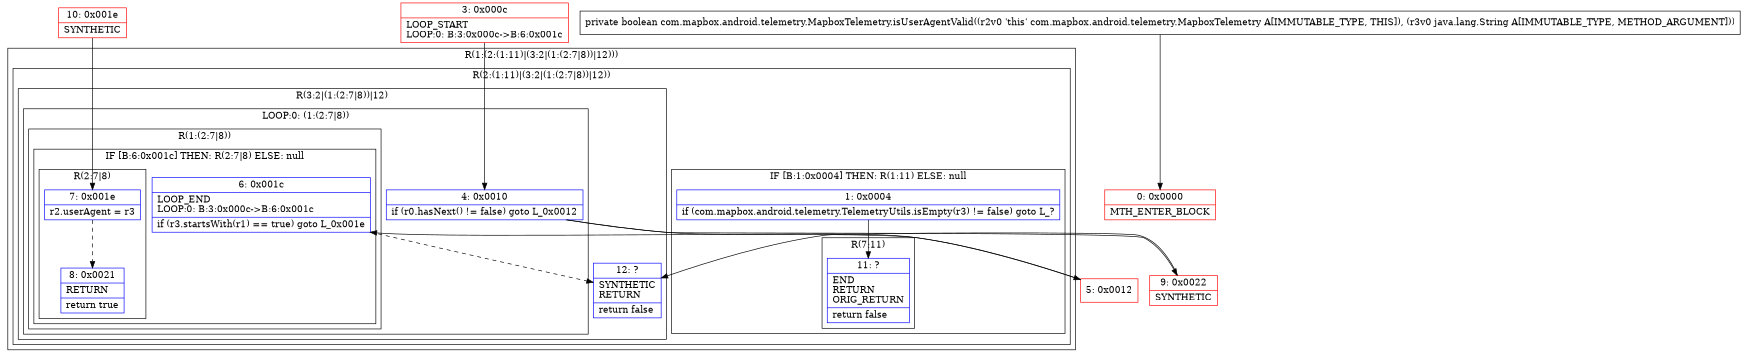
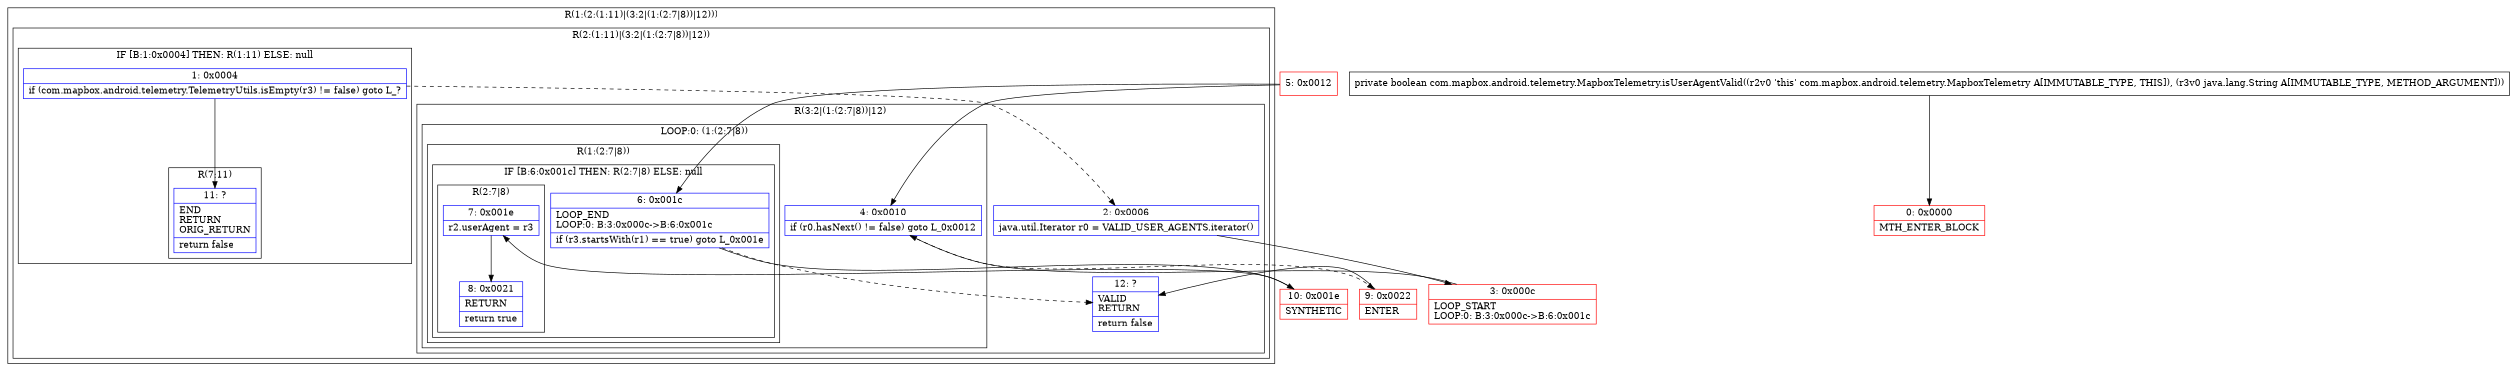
node "2: 0x0006": added
edge "4: 0x0010" -> "9: 0x0022": style solid -> dashed
edge "4: 0x0010" -> "5: 0x0012": reversed
edge "7: 0x001e" -> "8: 0x0021": style dashed -> solid
edge "6: 0x001c" -> "10: 0x001e": added
node "12: ?": text "SYNTHETIC" -> "VALID"
node "9: 0x0022": text "SYNTHETIC" -> "ENTER"
